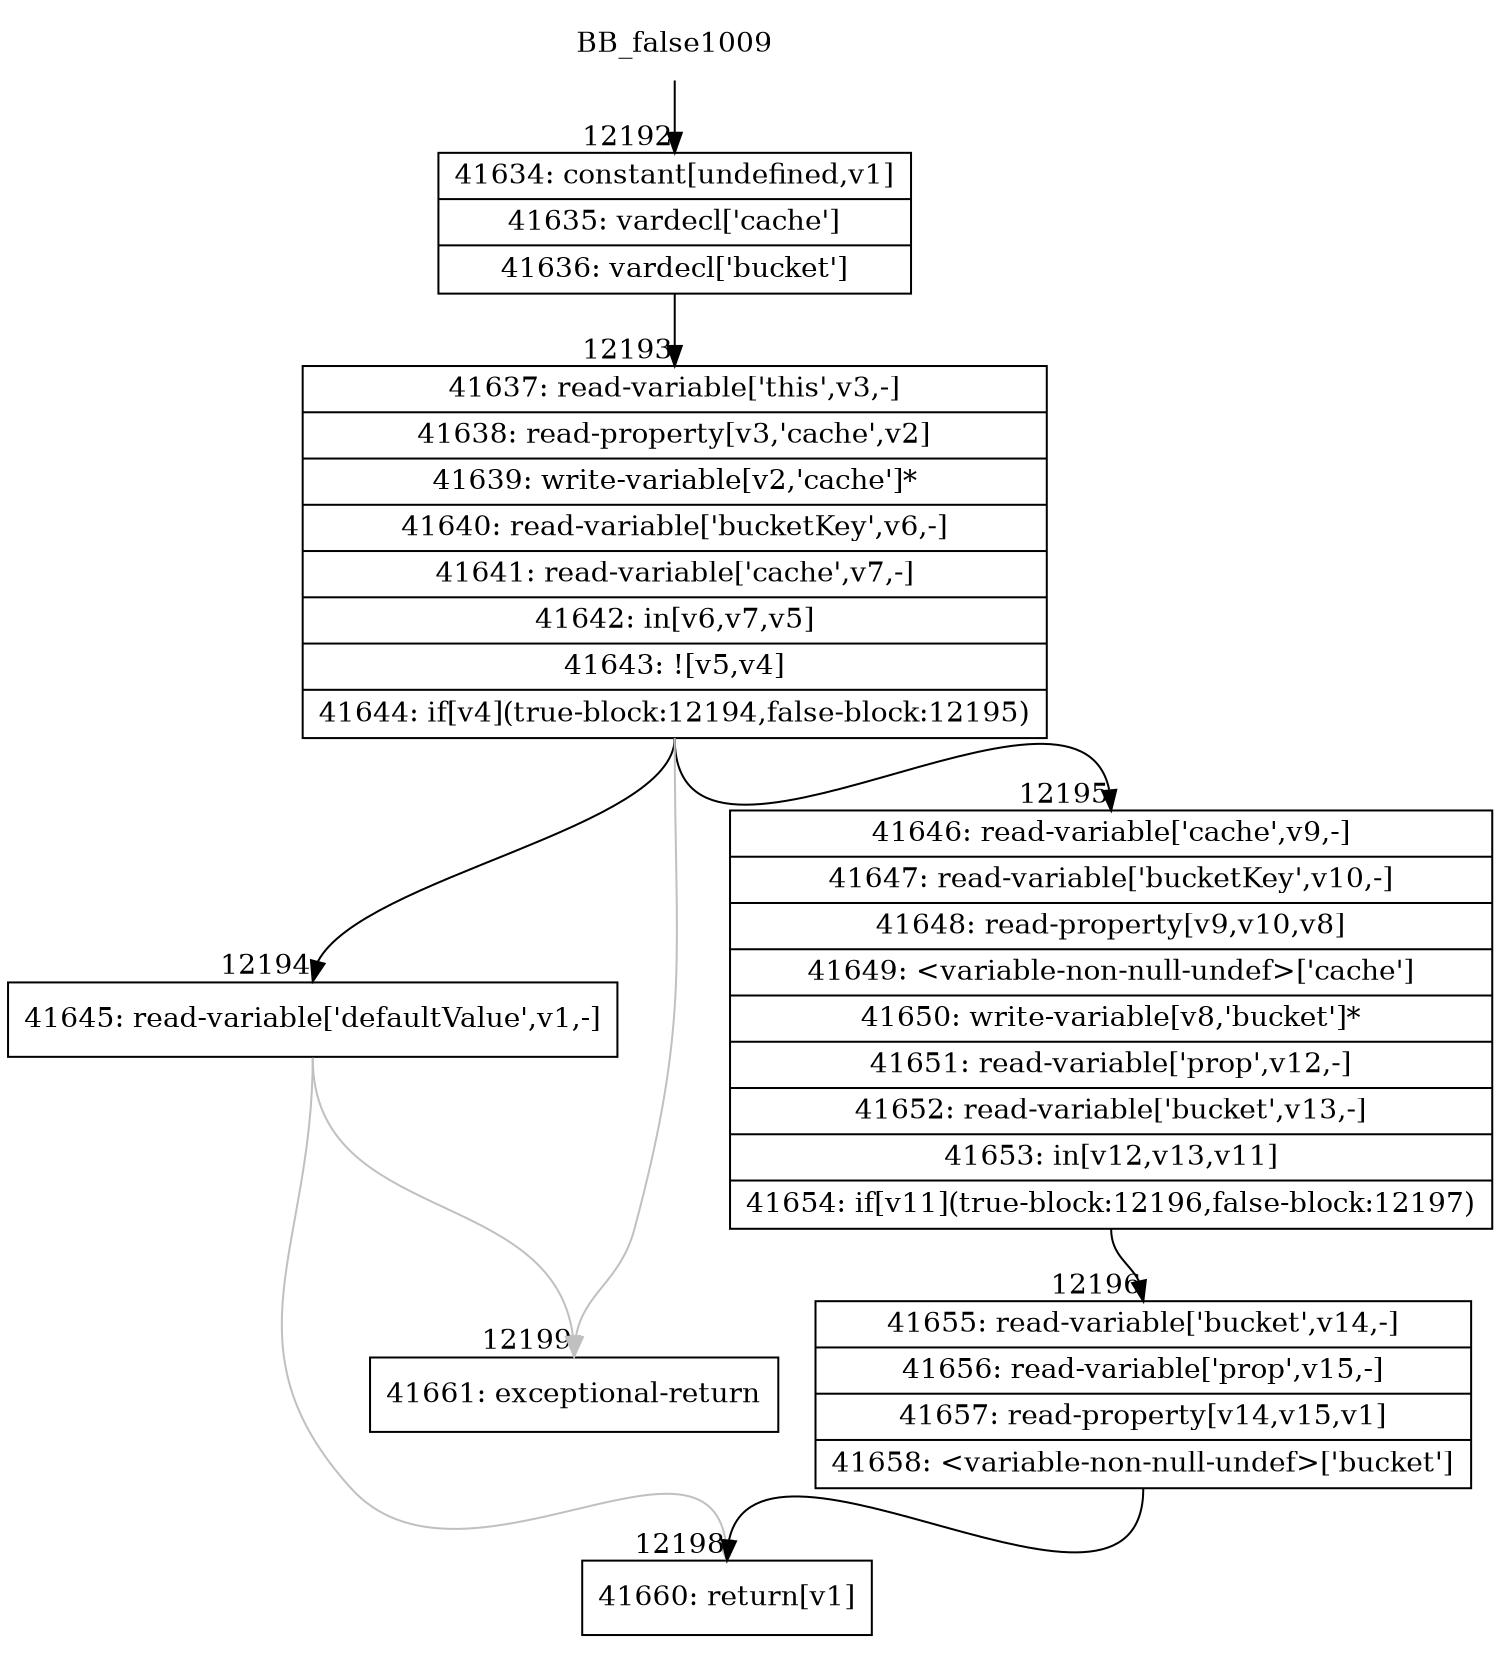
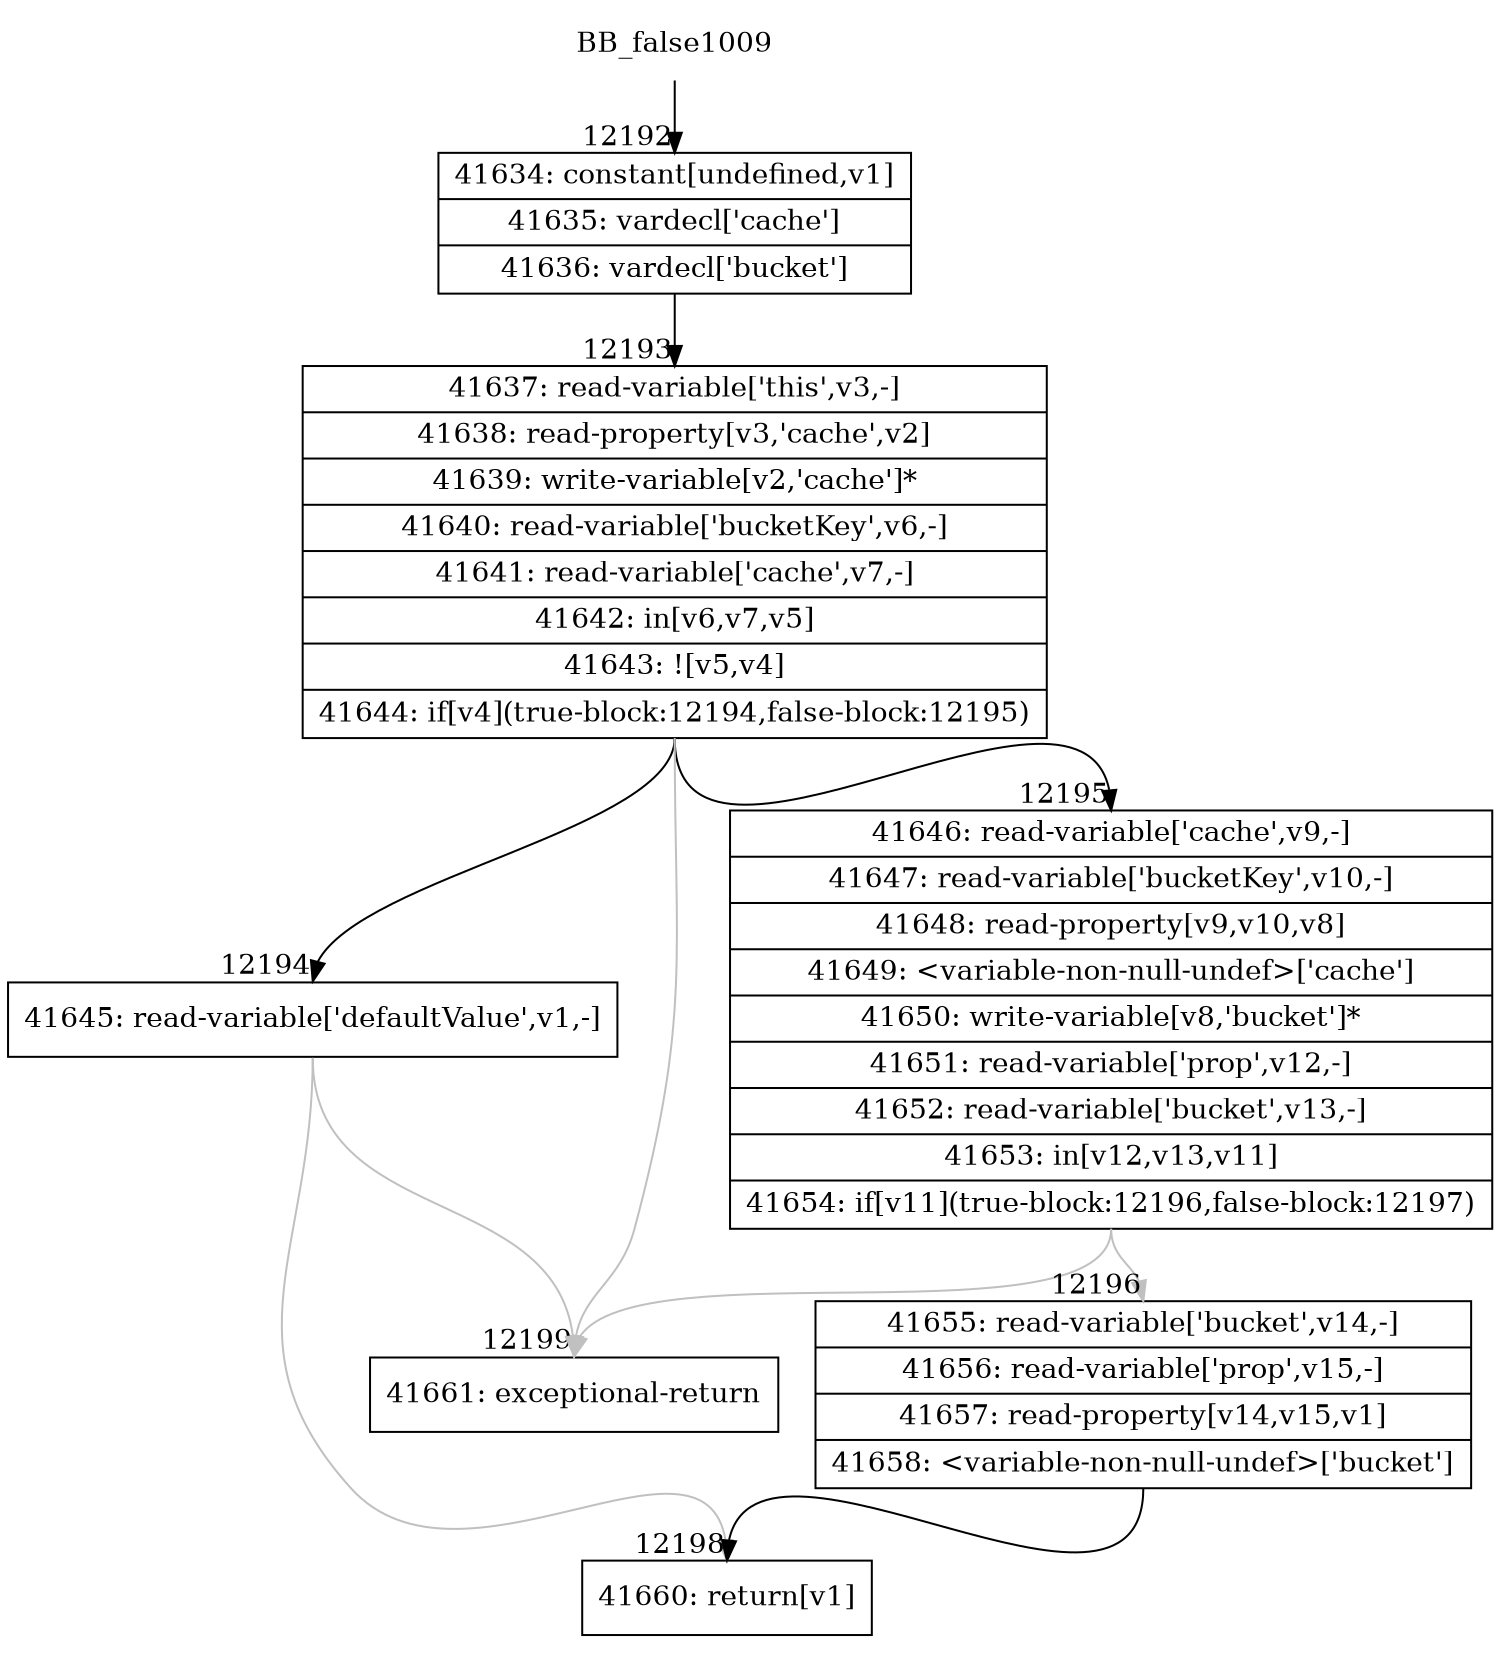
edge "41646: read-variable['cache',v9,-]" -> "41655: read-variable['bucket',v14,-]": color black -> gray
edge "41646: read-variable['cache',v9,-]" -> "41661: exceptional-return": added
